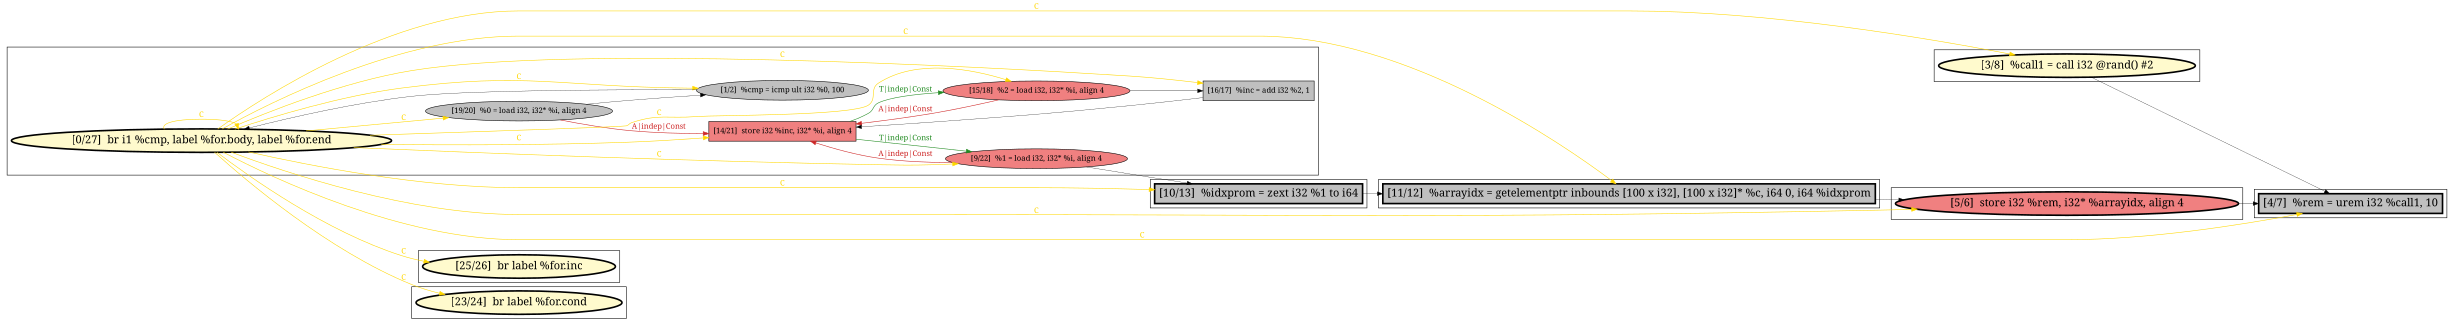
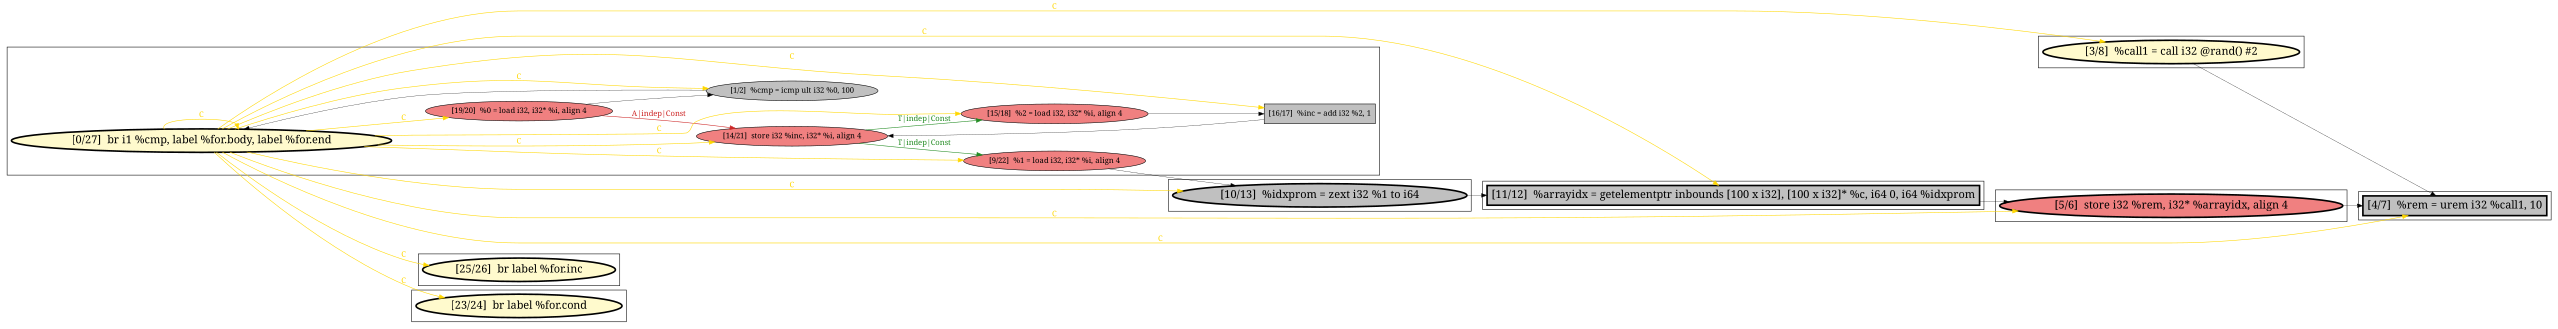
node "[19/20]  %0 = load i32, i32* %i, align 4": fillcolor grey -> lightcoral
edge "[15/18]  %2 = load i32, i32* %i, align 4" -> "[14/21]  store i32 %inc, i32* %i, align 4": removed, label "A|indep|Const"
node "[14/21]  store i32 %inc, i32* %i, align 4": shape box -> ellipse
edge "[9/22]  %1 = load i32, i32* %i, align 4" -> "[14/21]  store i32 %inc, i32* %i, align 4": removed, label "A|indep|Const"
node "[10/13]  %idxprom = zext i32 %1 to i64": shape box -> ellipse
